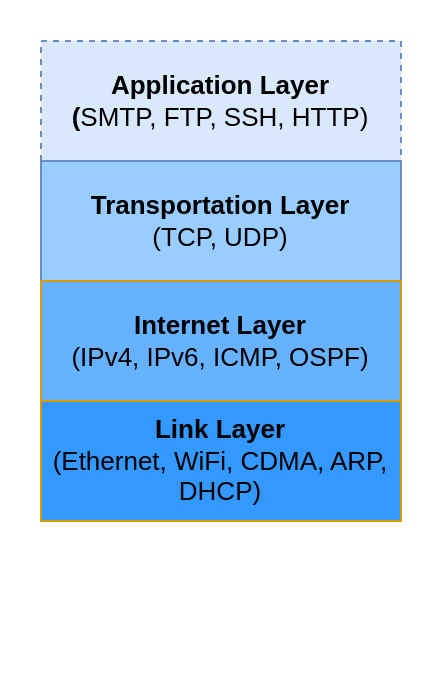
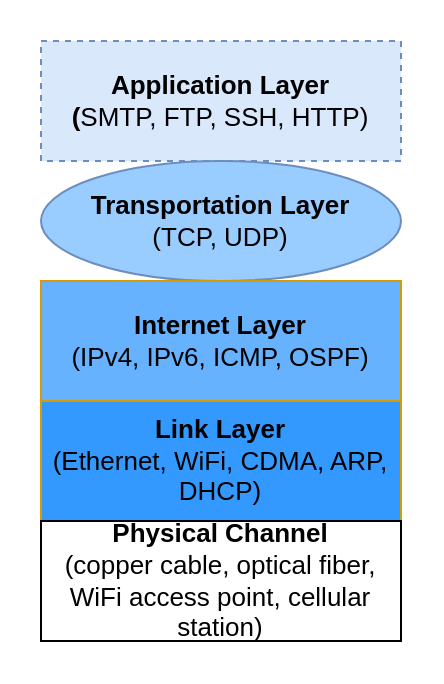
node "Transportation Layer(TCP, UDP)": shape rectangle -> ellipse
node "Physical Channel(copper cable, optical fiber, WiFi access point, cellular station)": added
